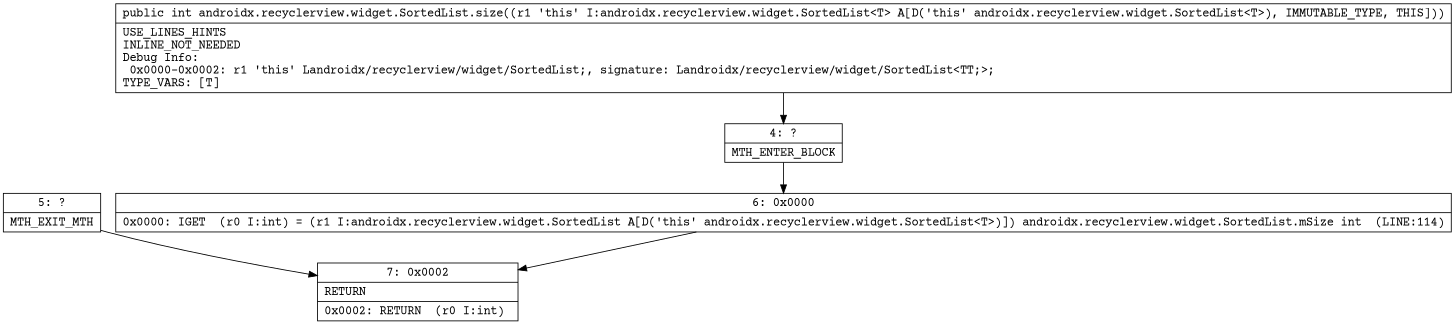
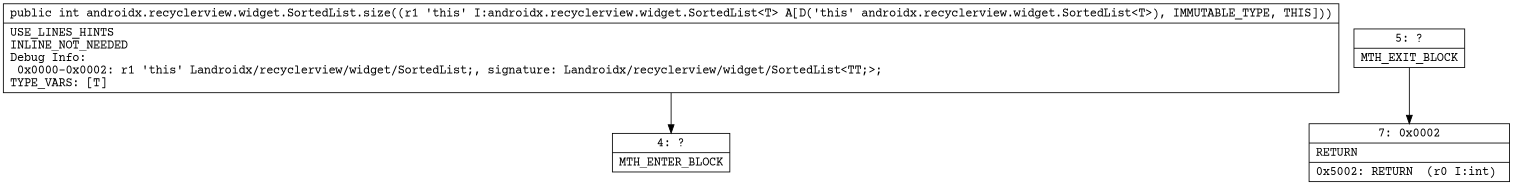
node "6: 0x0000": removed
node "5: ?": text "MTH_EXIT_MTH" -> "MTH_EXIT_BLOCK"
node "7: 0x0002": text "0x0002: RETURN  (r0 I:int)" -> "0x5002: RETURN  (r0 I:int)"
